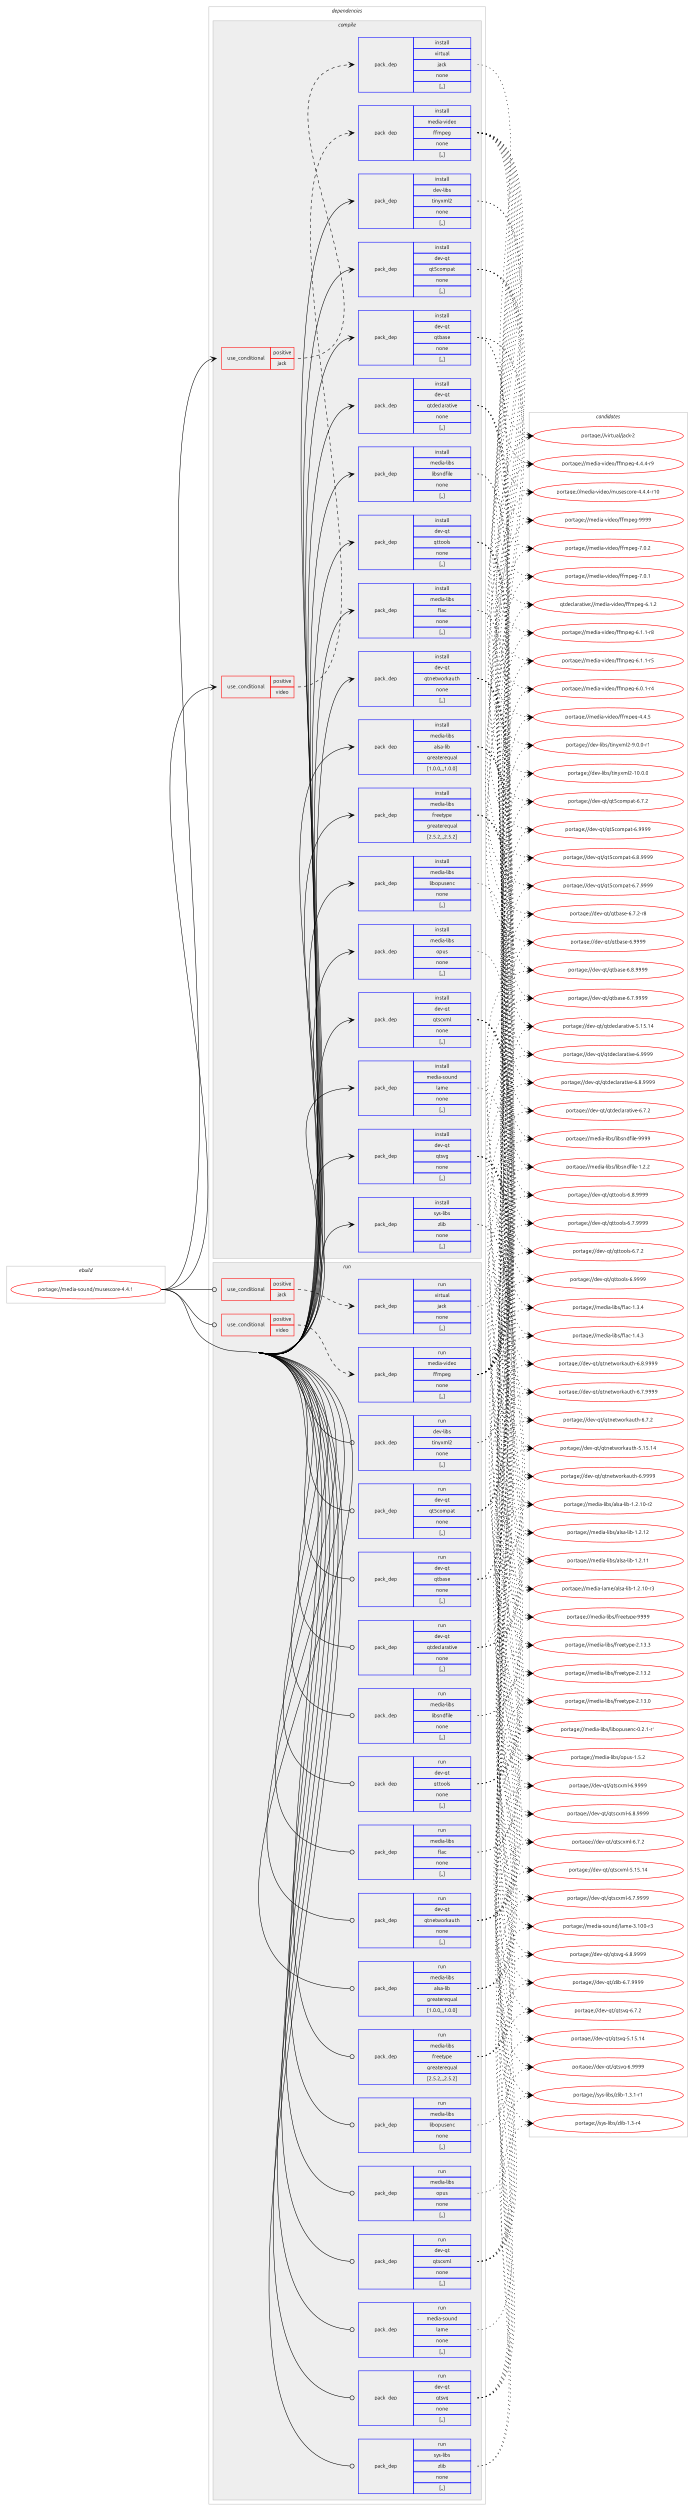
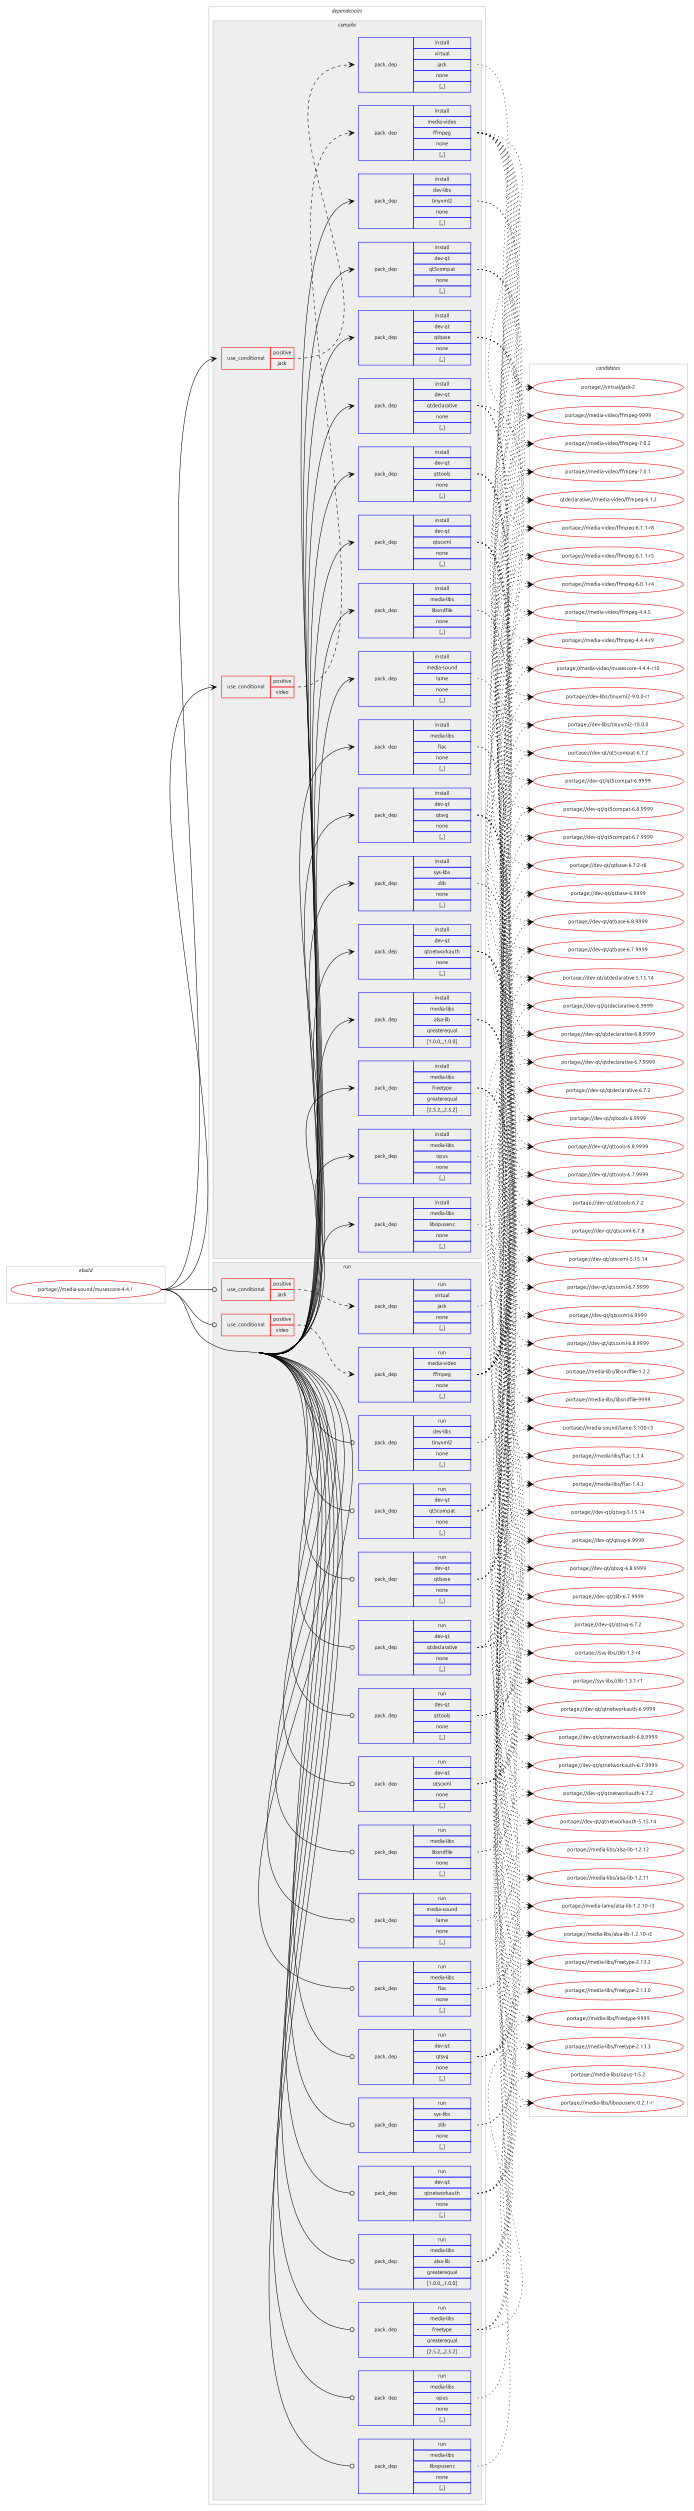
node "portage://dev-qt/qtdeclarative-6.7.9999": added
node "portage://dev-qt/qtscxml-6.7.2": label "portage://dev-qt/qtscxml-6.7.2" -> "portage://dev-qt/qtscxml-6.7.8"
